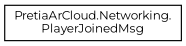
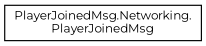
node "PretiaArCloud.Networking. PlayerJoinedMsg": label "PretiaArCloud.Networking. PlayerJoinedMsg" -> "PlayerJoinedMsg.Networking. PlayerJoinedMsg"
